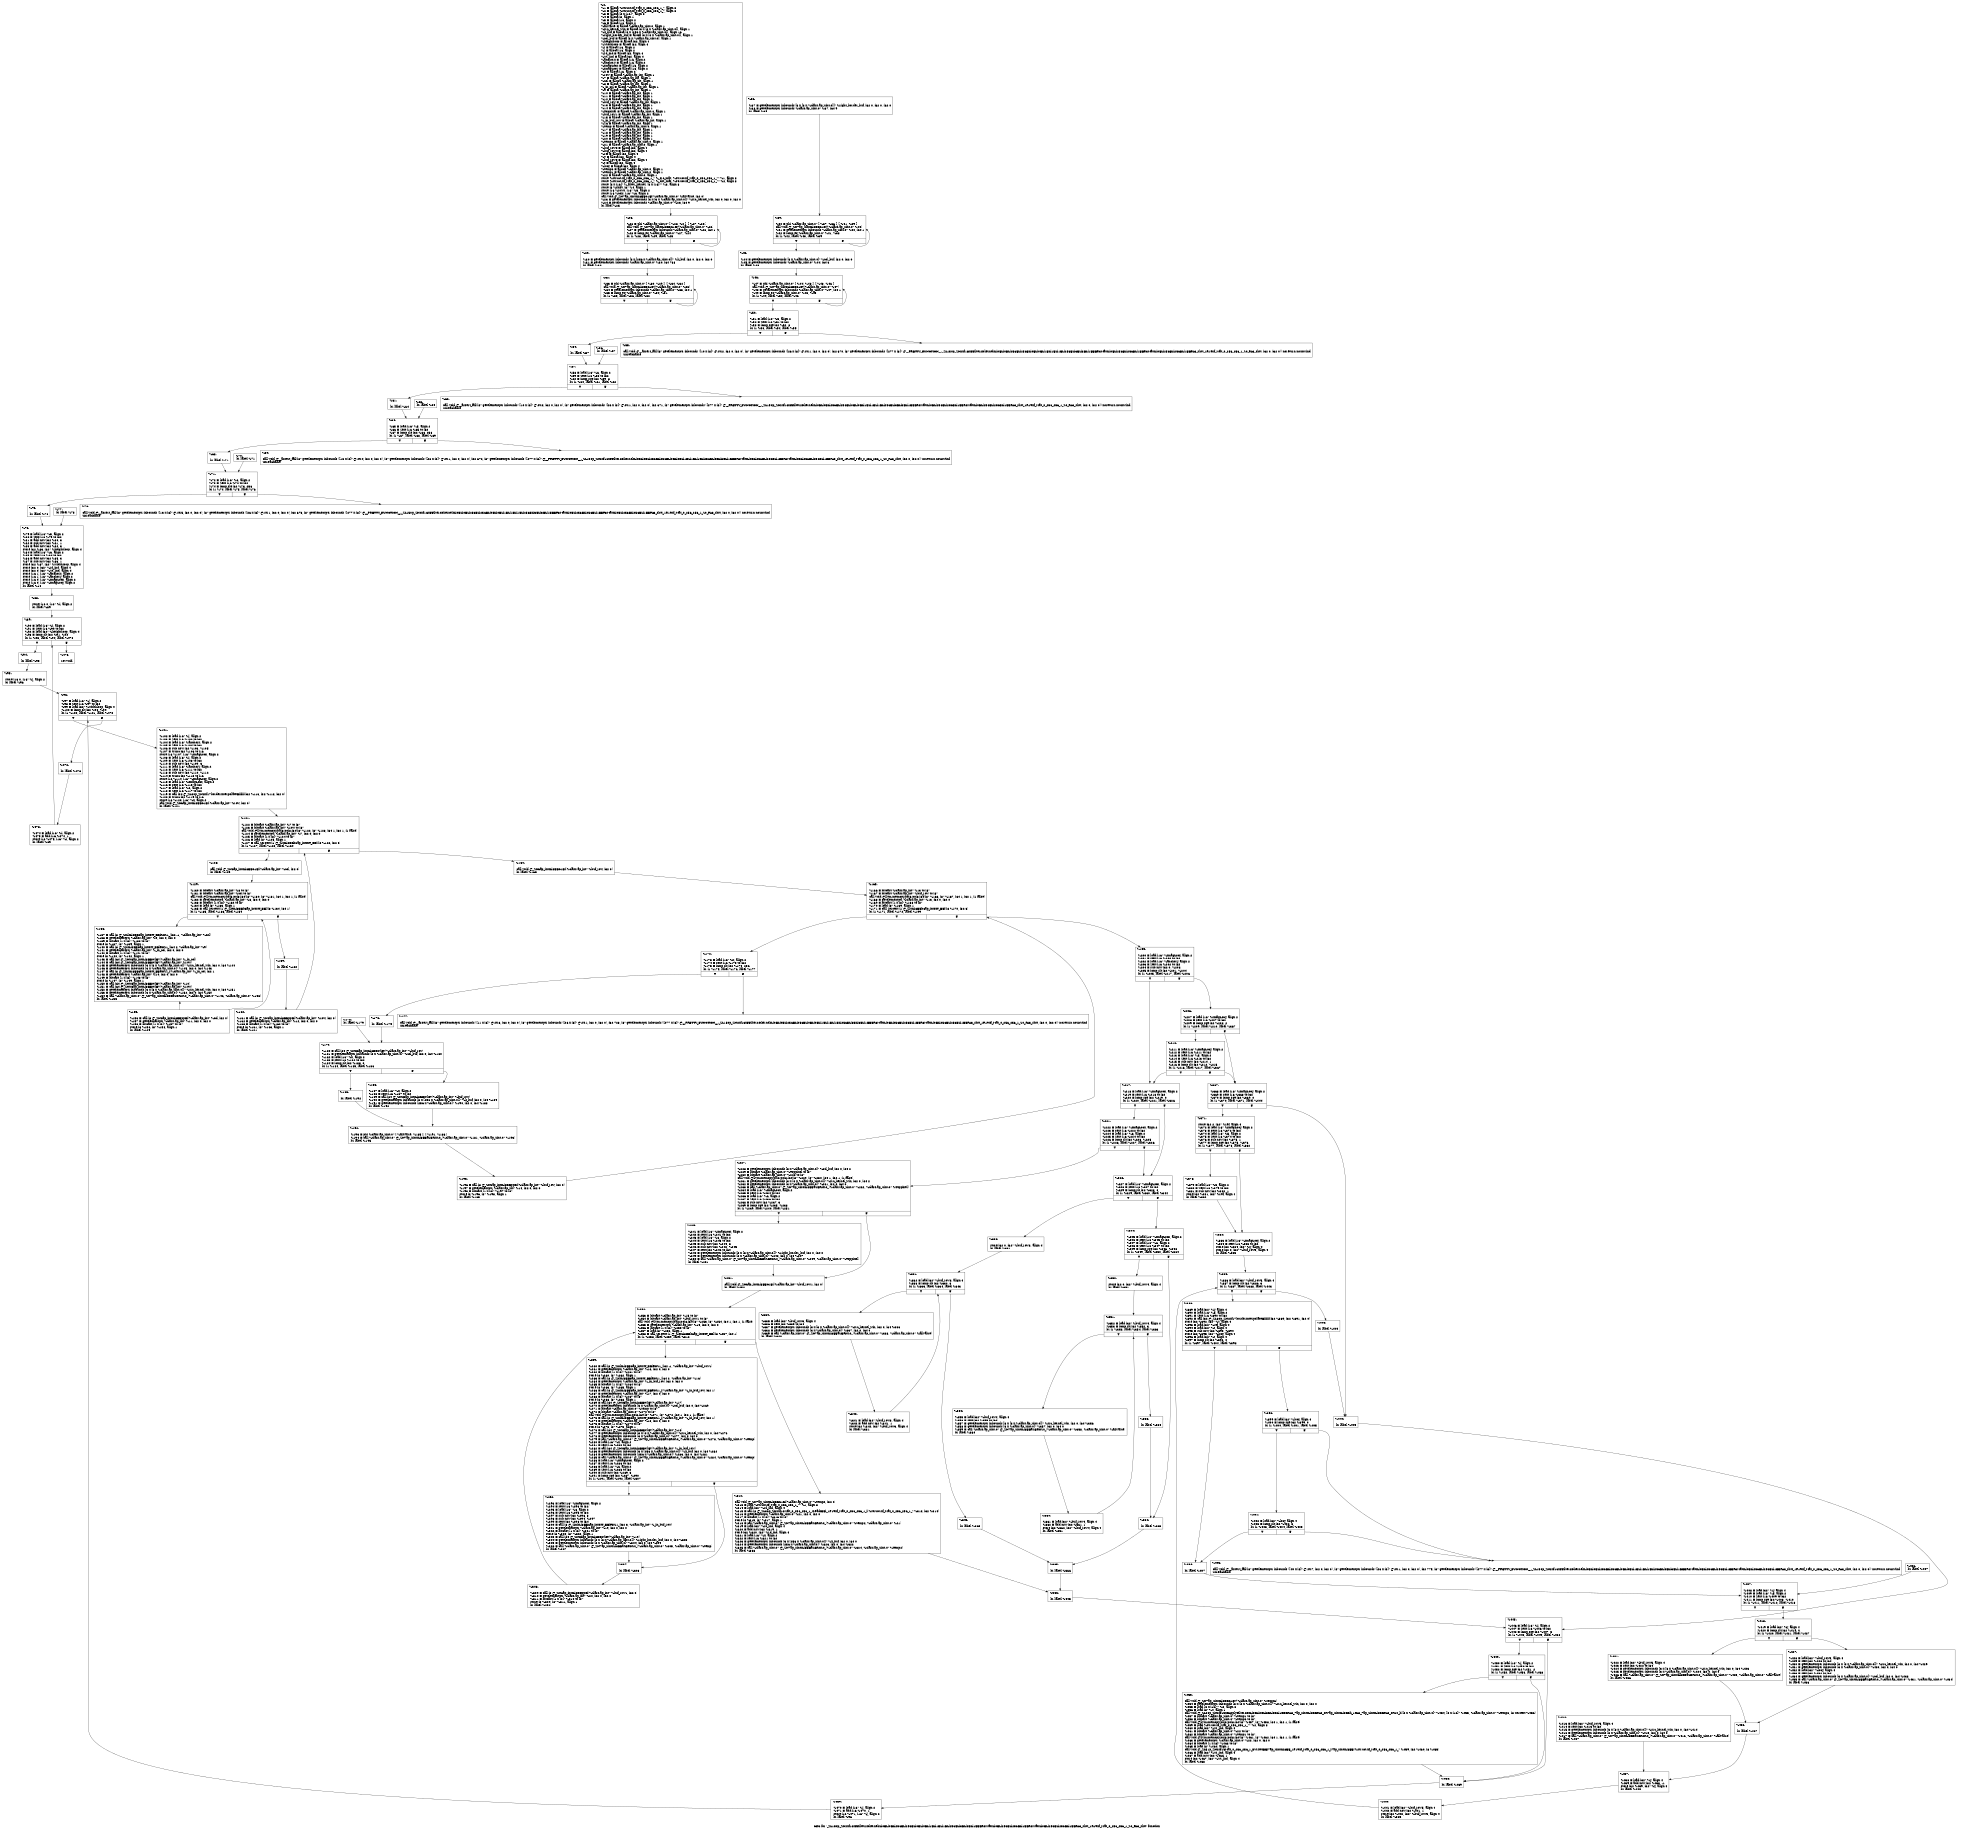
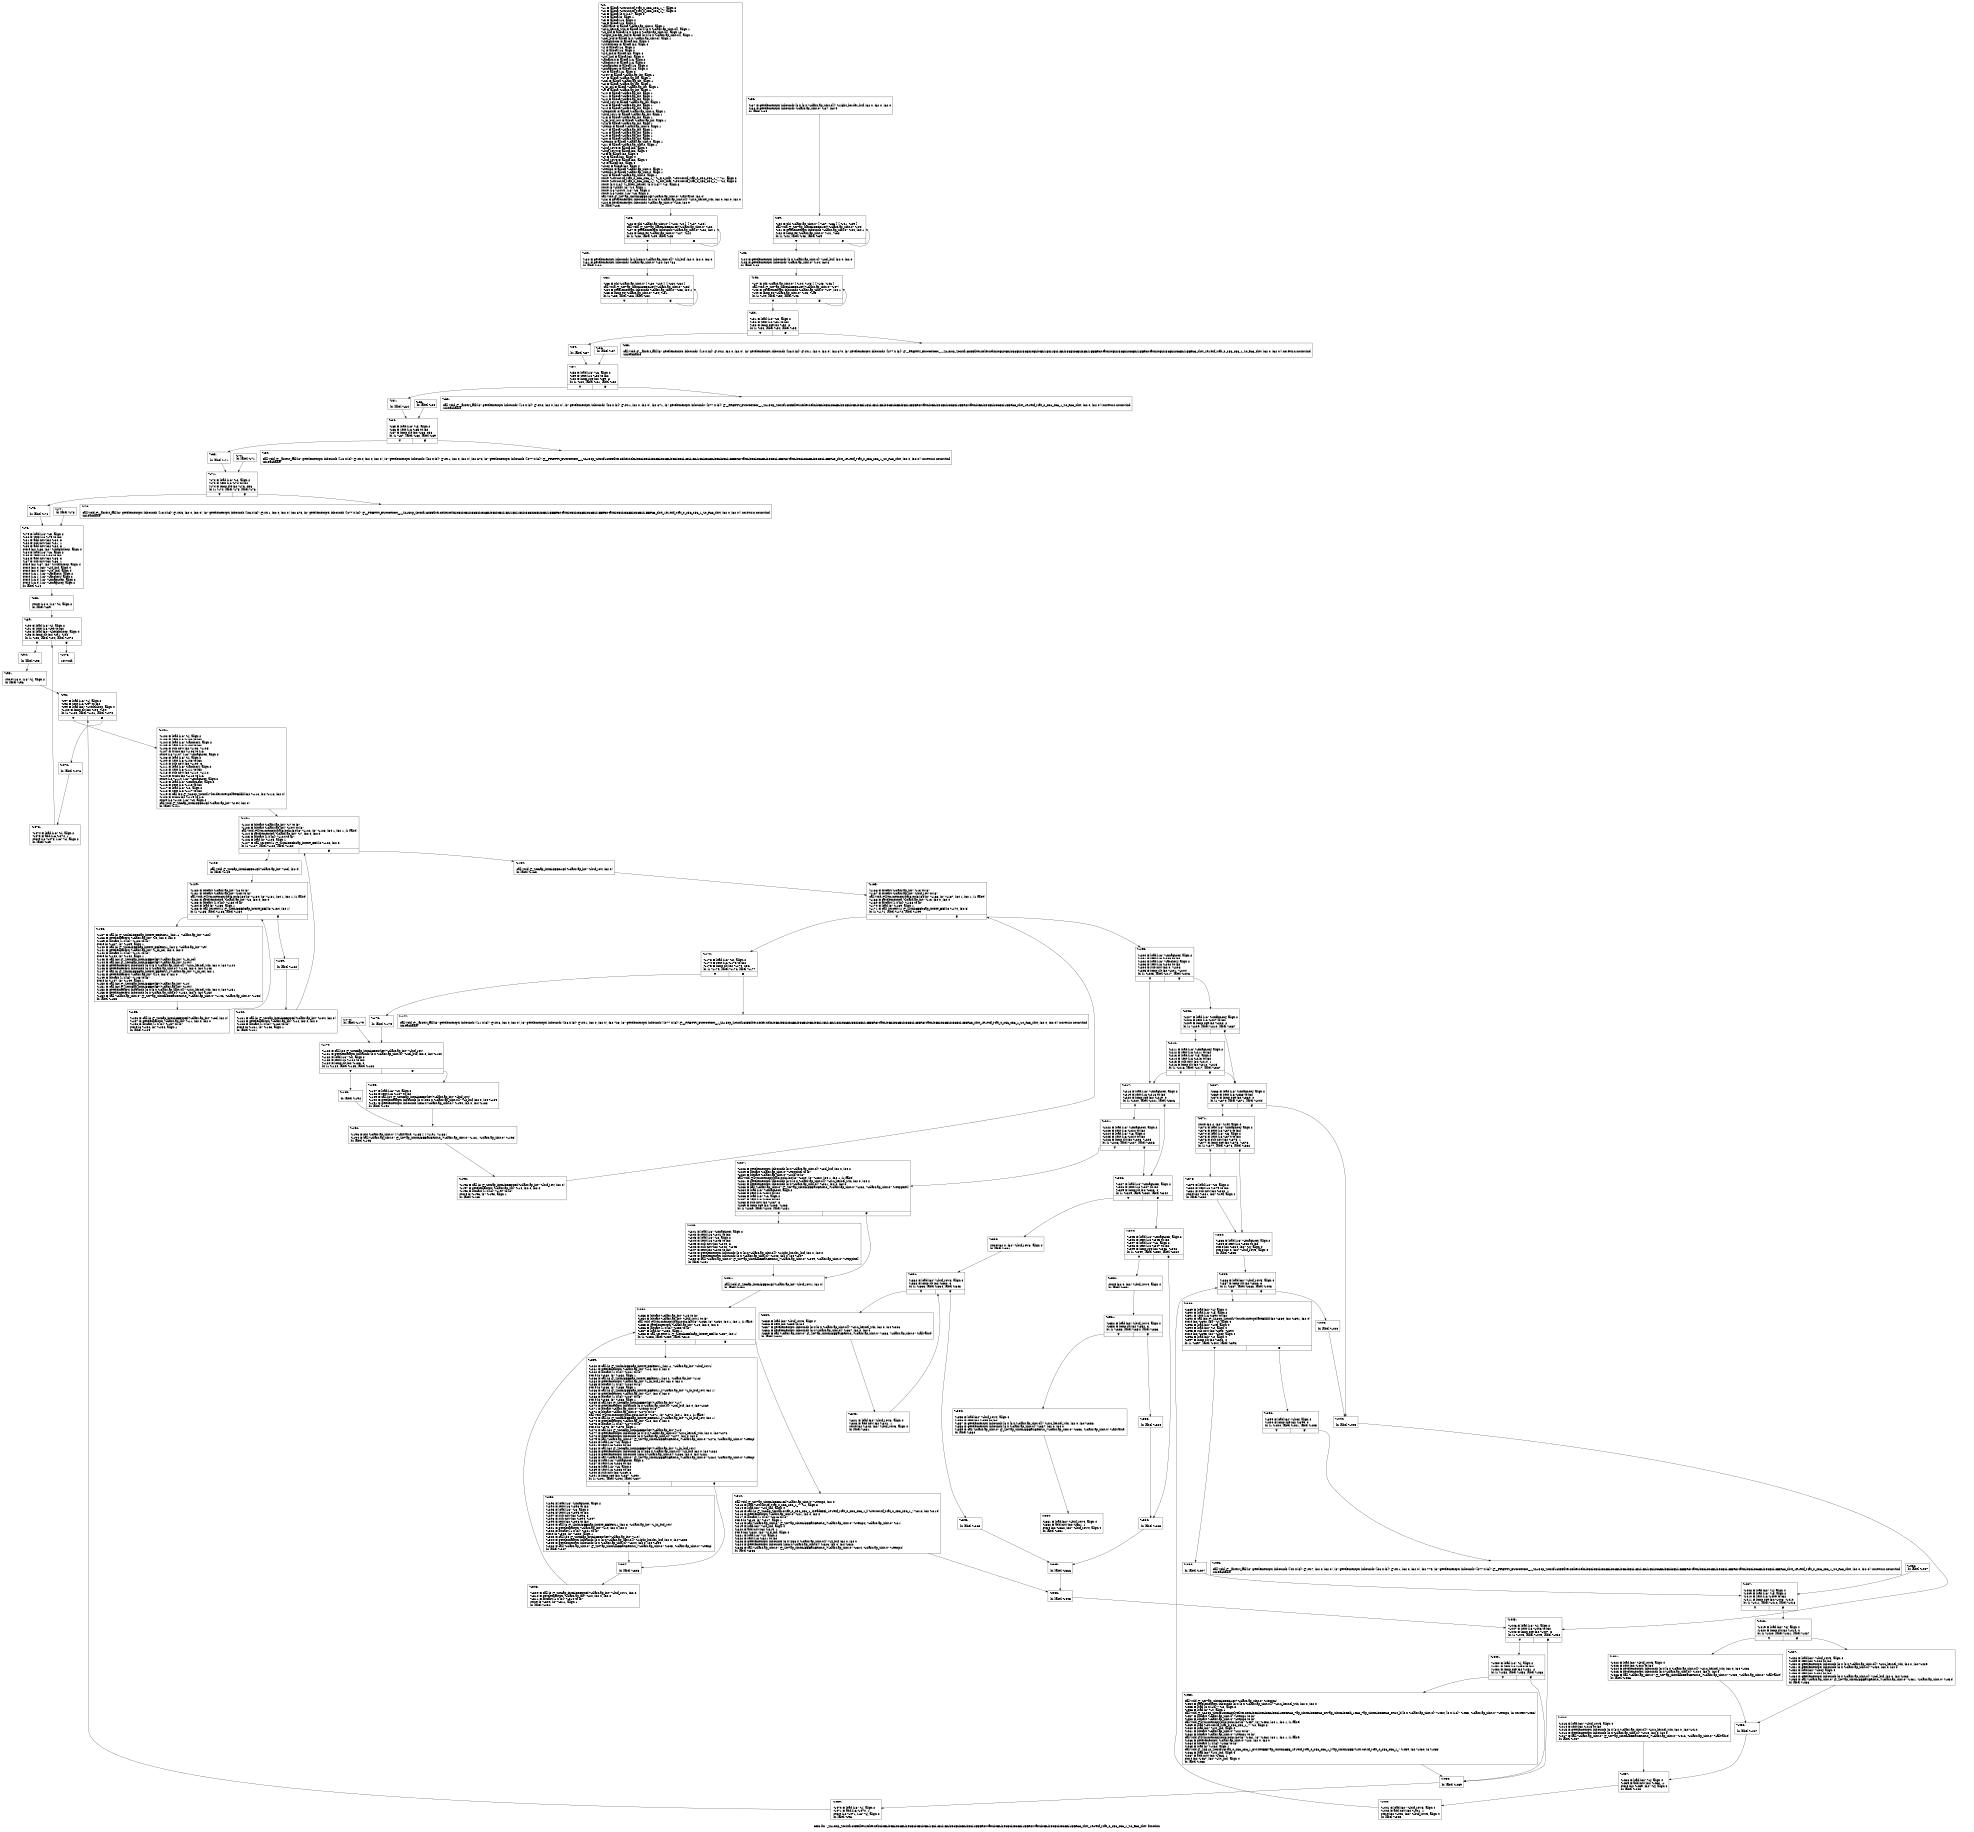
edge "%155:" -> "%136:": reversed
edge "%360:" -> "%351:": removed
node "%401:": removed
